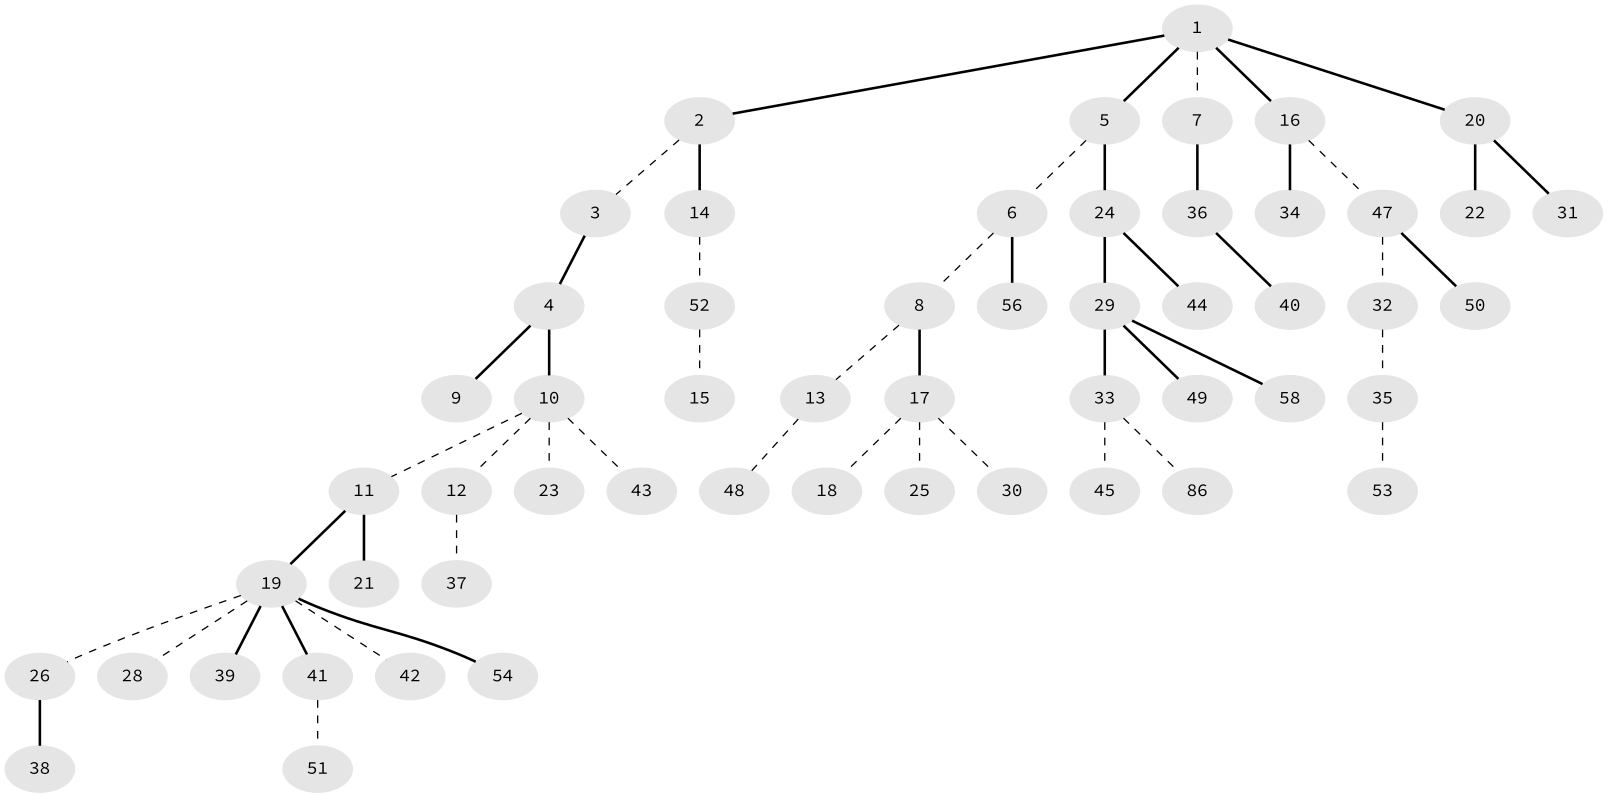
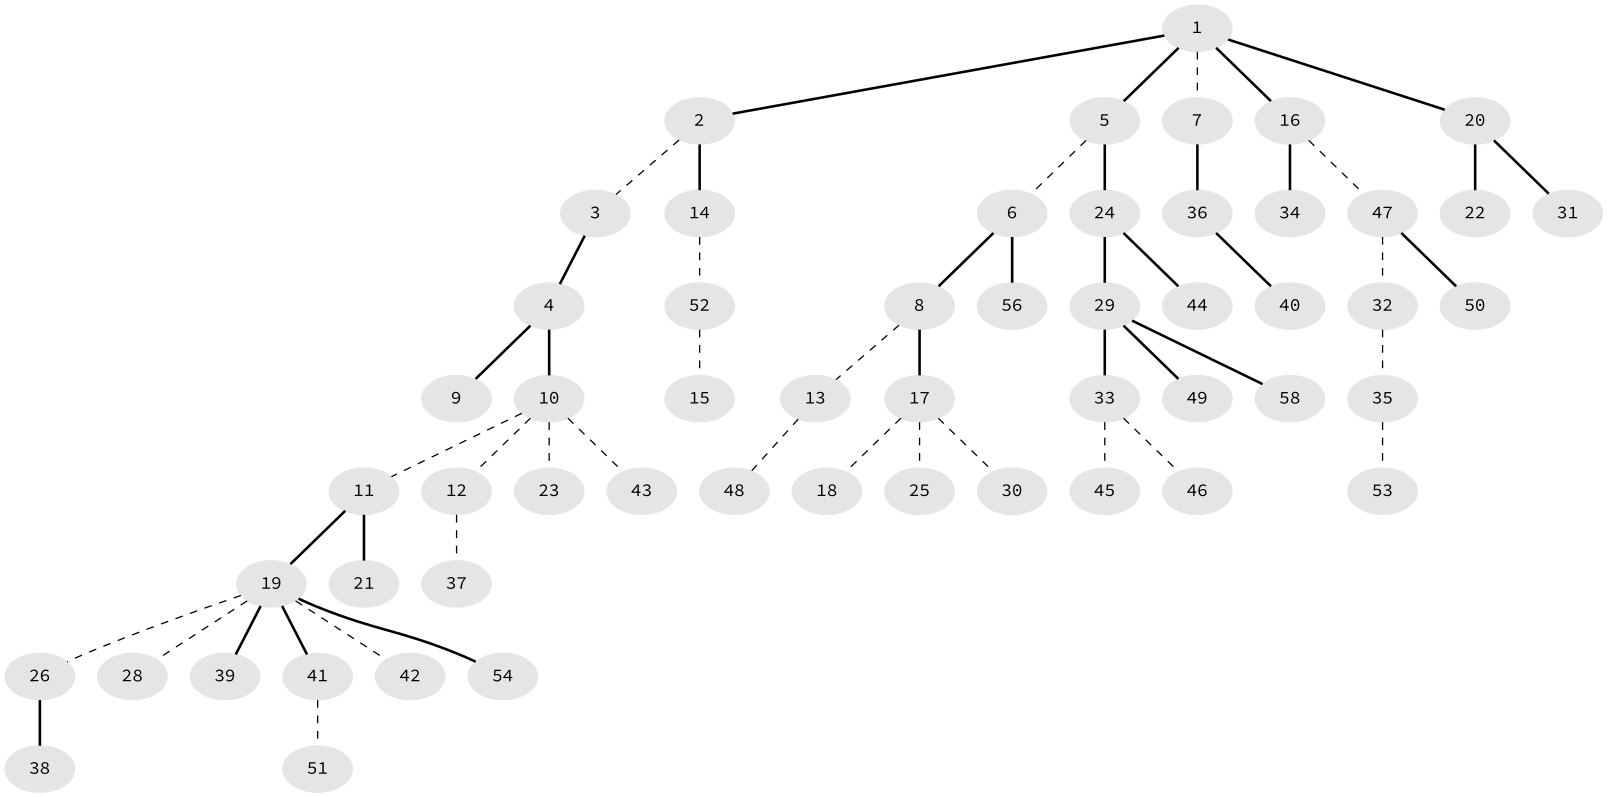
edge "6" -- "8": style dashed -> bold
node "86": label "86" -> "46"
